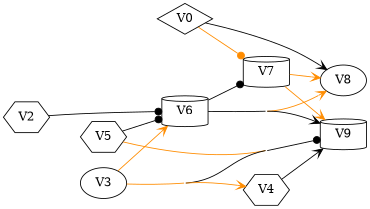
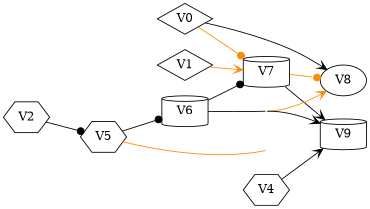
node "V1": added
edge "V7" -> "V8": arrowhead vee -> dot
edge "V7" -> "V9": color darkorange -> black
edge "V2" -> "V6": now "V2" -> "V5"
node "V3": removed
